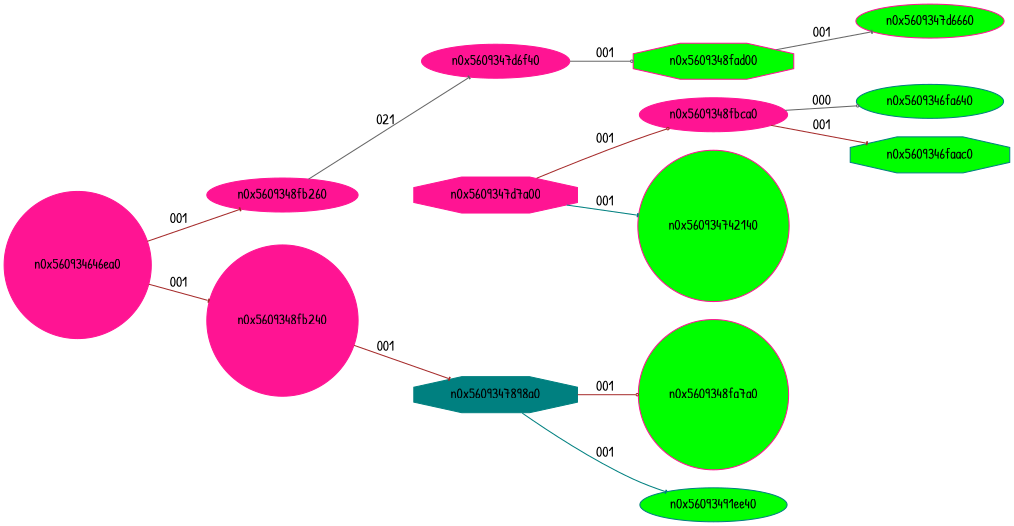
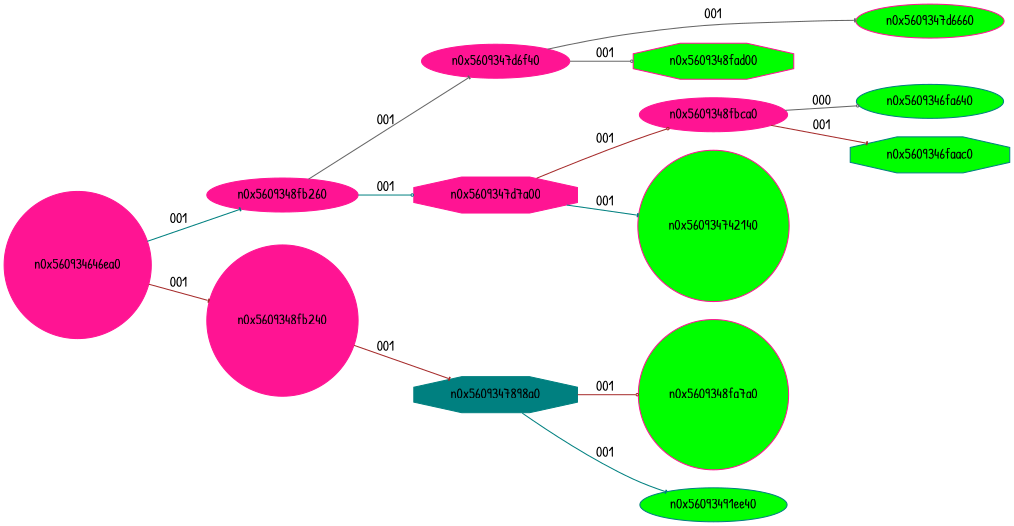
edge "n0x5609348fad00" -> "n0x5609347d6660": now "n0x5609347d6f40" -> "n0x5609347d6660"
edge "n0x5609348fb260" -> "n0x5609347d6f40": label "021" -> "001"
edge "n0x5609348fb260" -> "n0x5609347d7a00": added, label "001"
edge "n0x560934646ea0" -> "n0x5609348fb260": color brown -> teal
